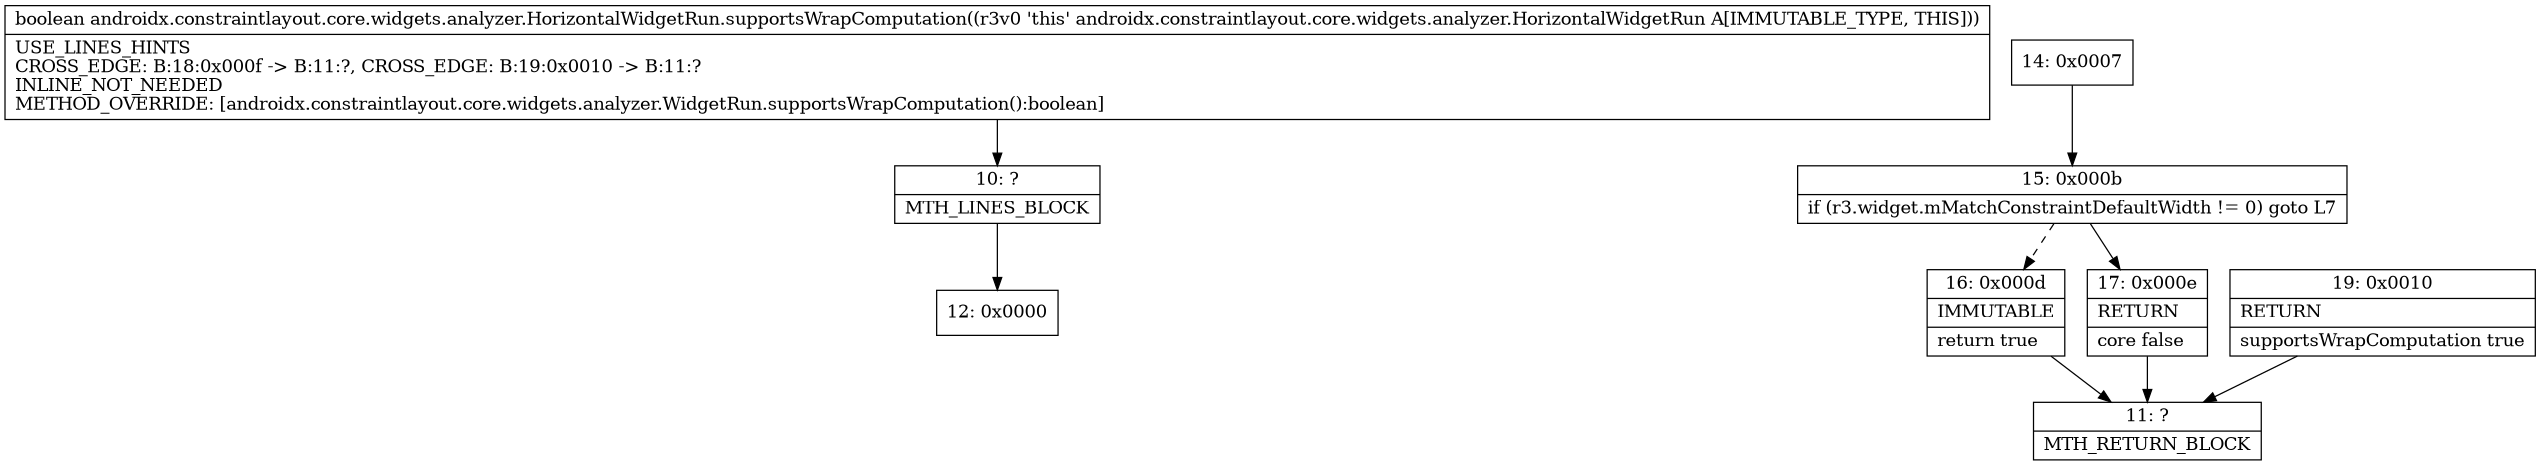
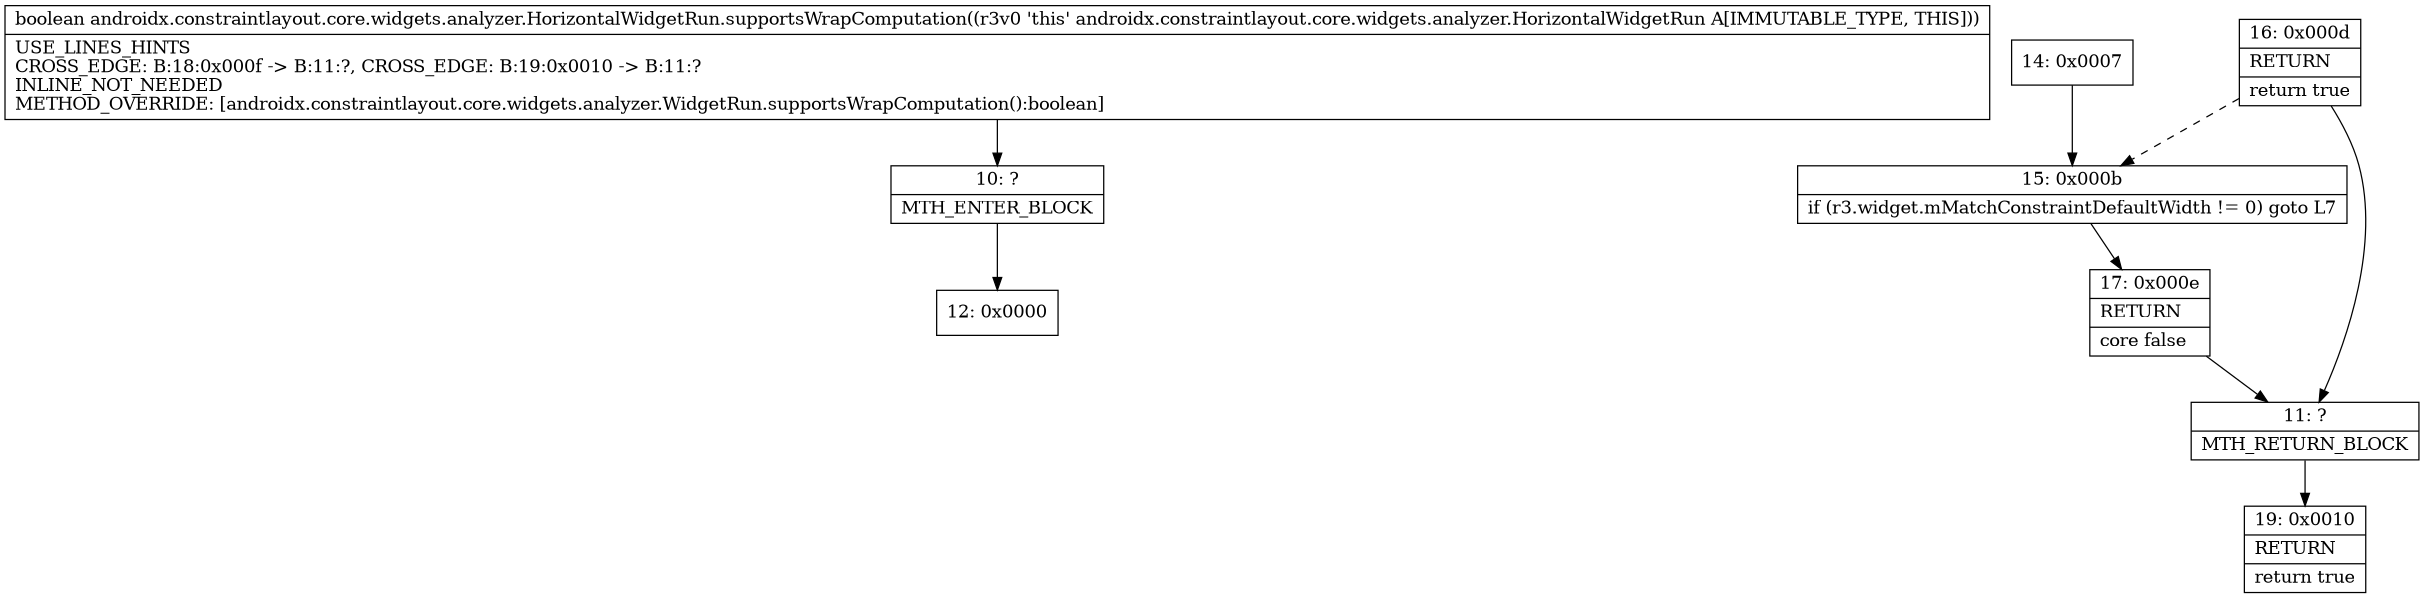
node "10: ?": text "MTH_LINES_BLOCK" -> "MTH_ENTER_BLOCK"
edge "15: 0x000b" -> "16: 0x000d": reversed
node "16: 0x000d": text "IMMUTABLE" -> "RETURN"
node "19: 0x0010": text "supportsWrapComputation true" -> "return true"
edge "19: 0x0010" -> "11: ?": reversed
